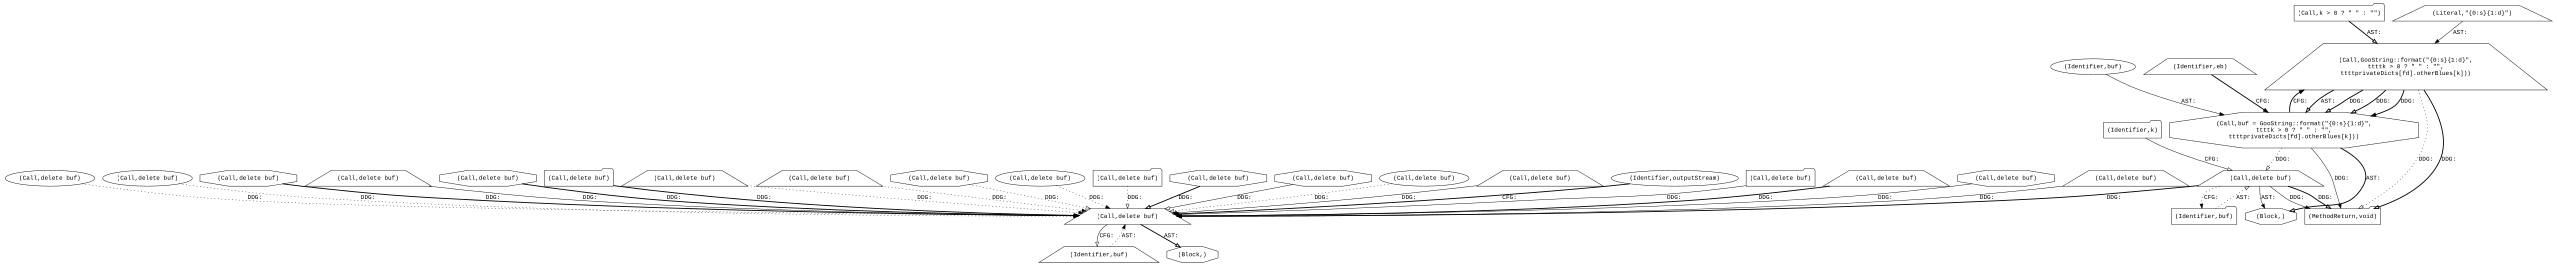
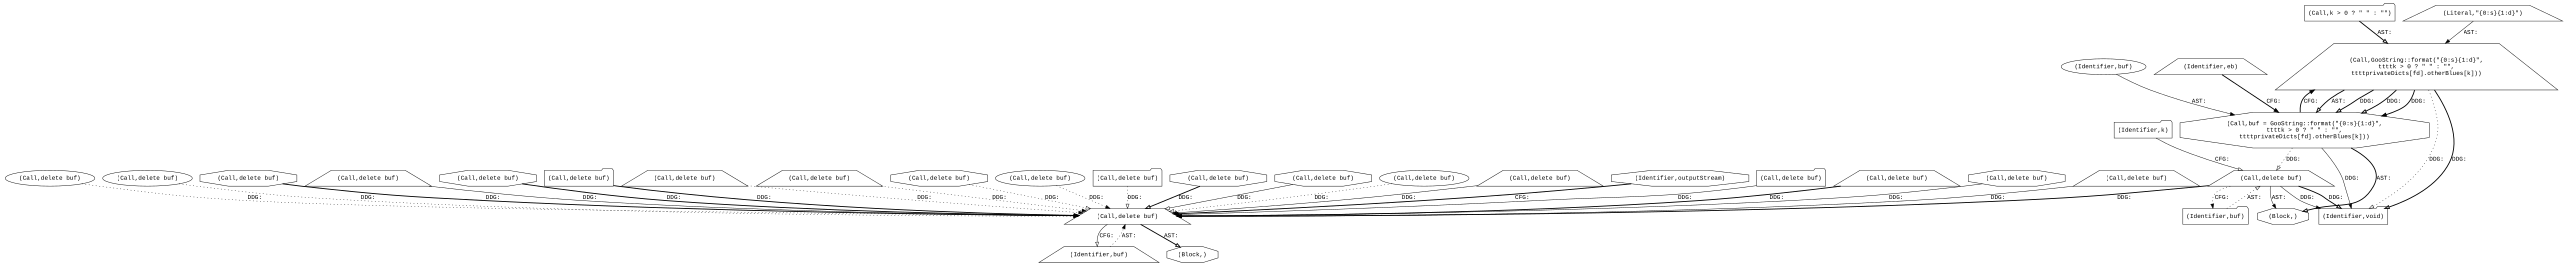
node "(Identifier,outputStream)": shape ellipse -> octagon
node "(MethodReturn,void)": label "(MethodReturn,void)" -> "(Identifier,void)"
